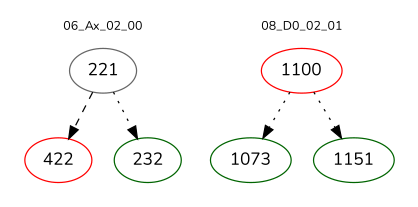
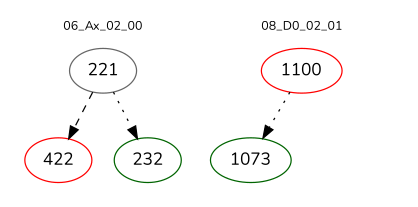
node "1151": removed
